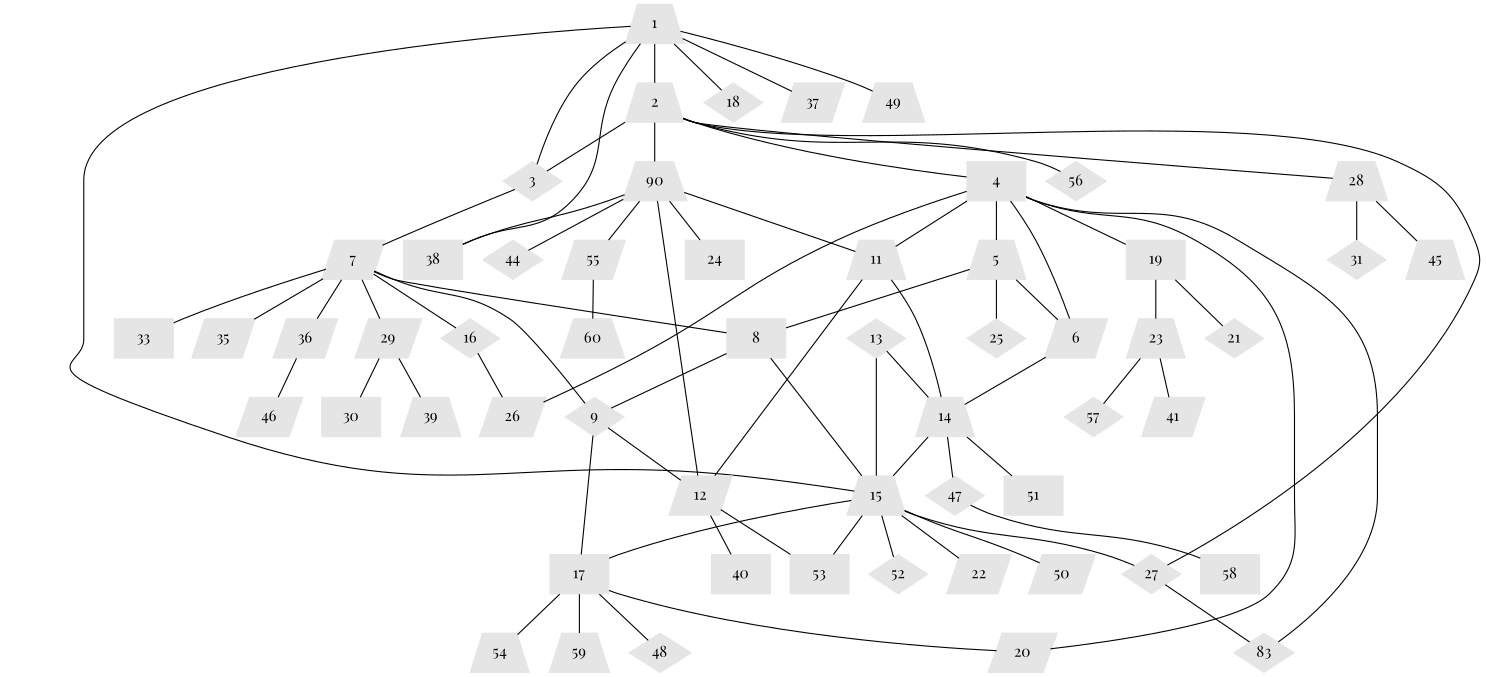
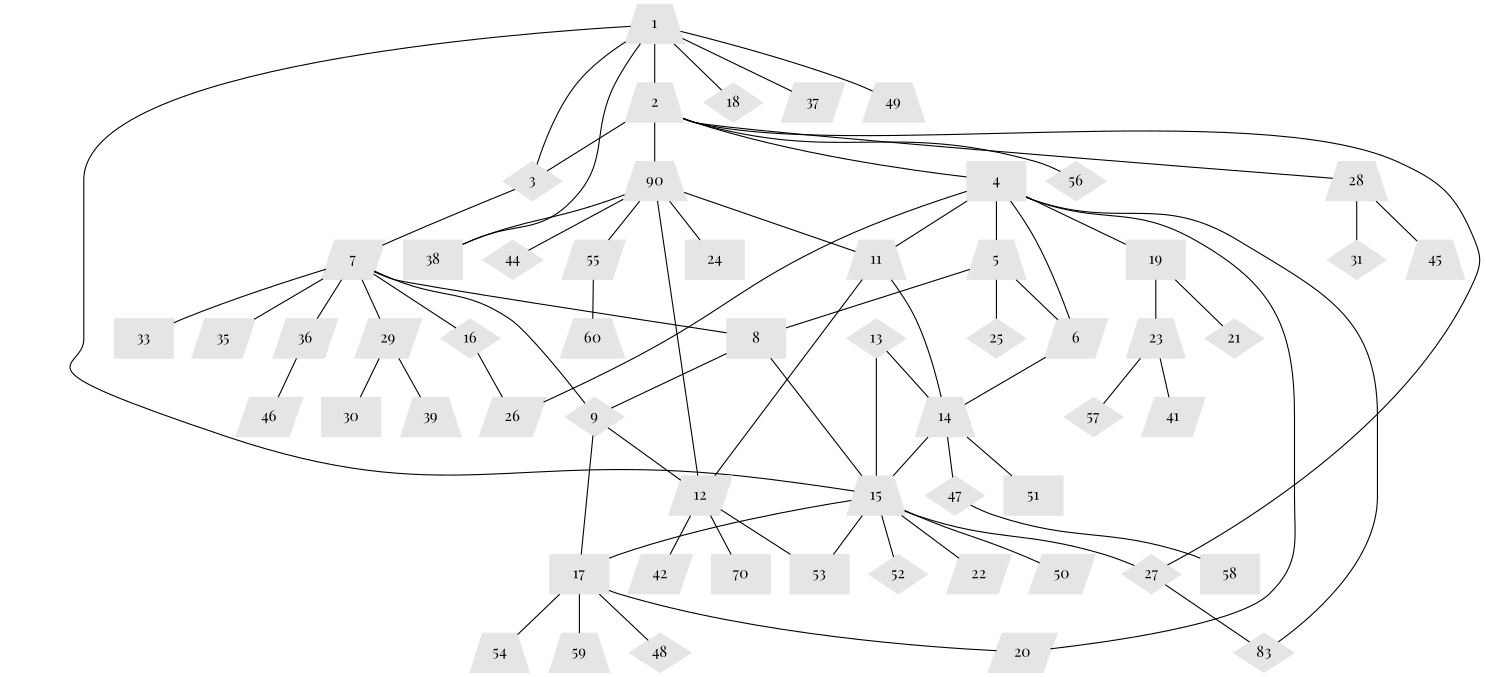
node "42": added
node "40": label "40" -> "70"
